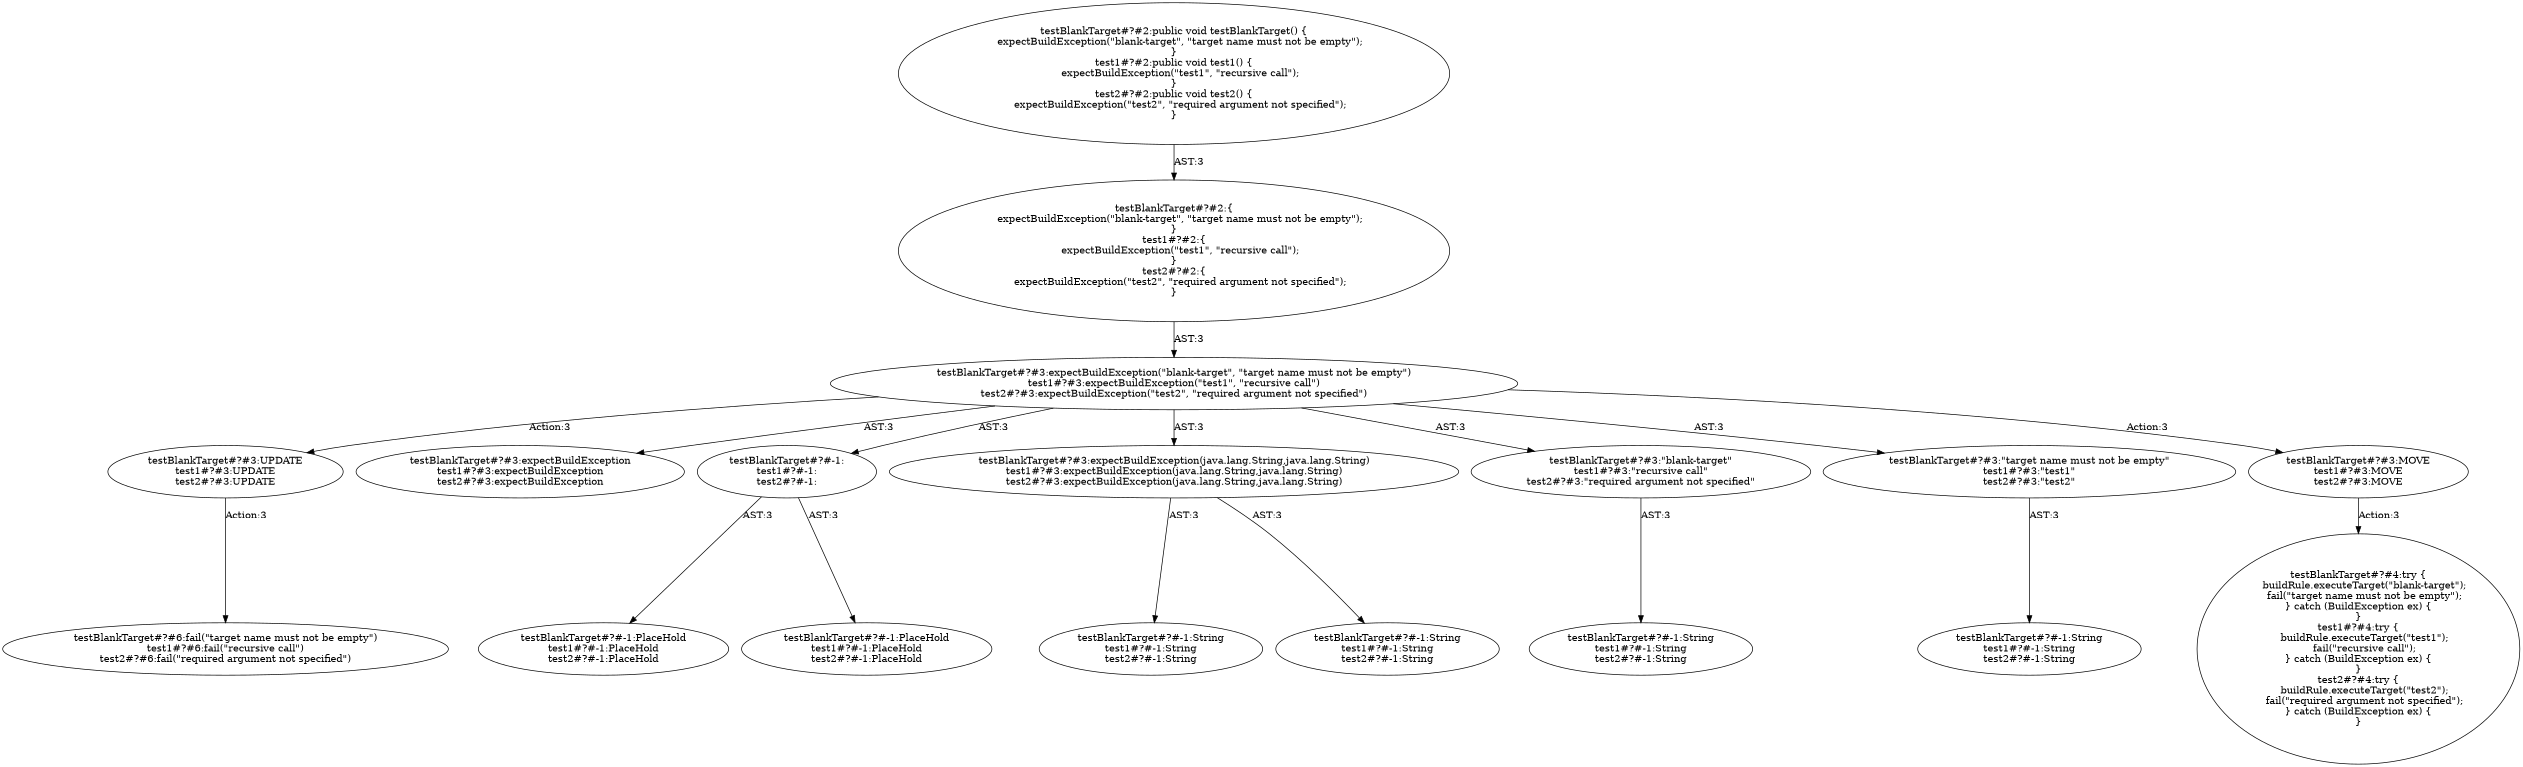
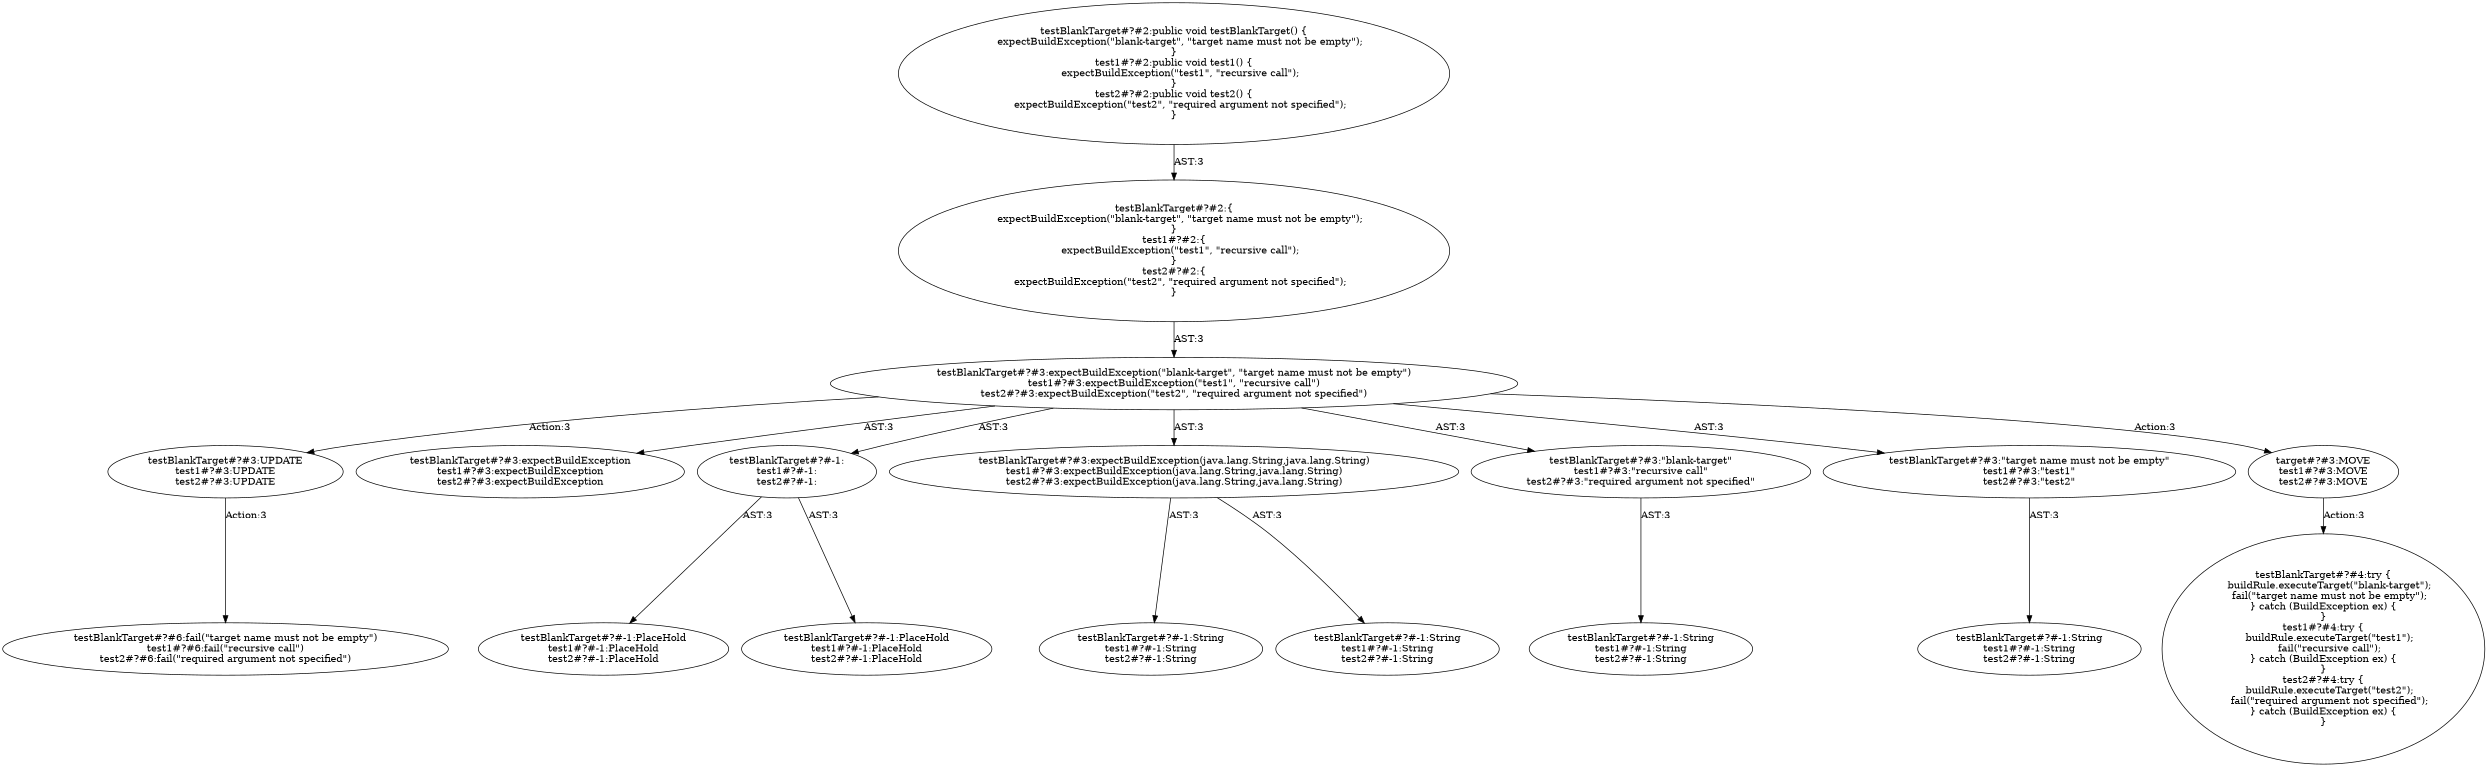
node "testBlankTarget#?#3:MOVE test1#?#3:MOVE test2#?#3:MOVE": label "testBlankTarget#?#3:MOVE test1#?#3:MOVE test2#?#3:MOVE" -> "target#?#3:MOVE test1#?#3:MOVE test2#?#3:MOVE"
